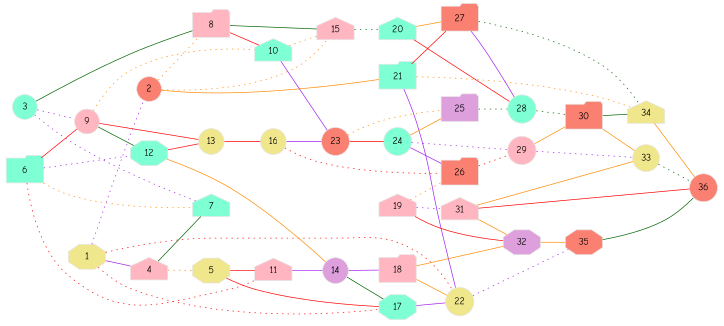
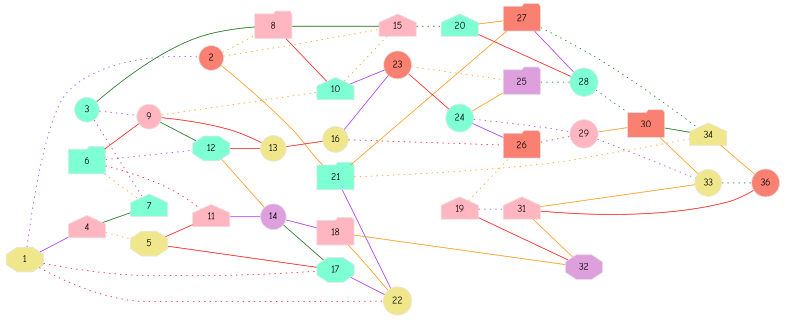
edge "27" -- "21": color red -> darkorange
node "35": removed
